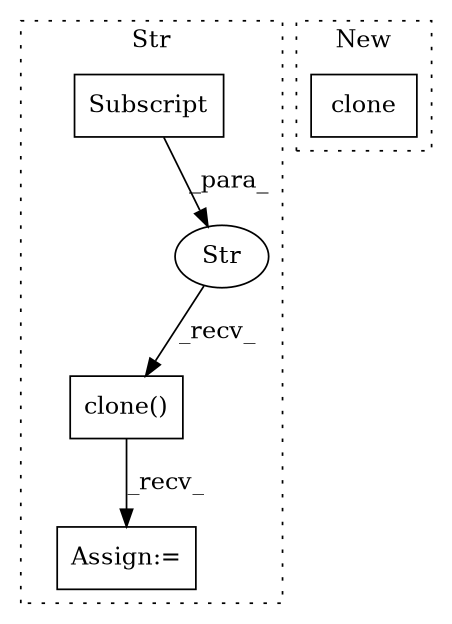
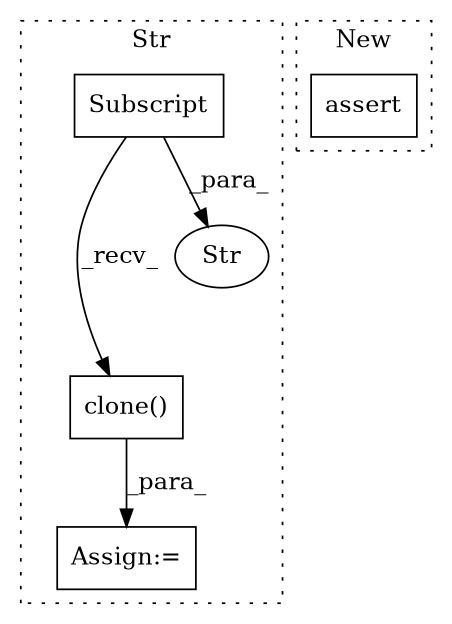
node "clone": label "clone" -> "assert"
edge "Str" -> "clone()": now "Subscript" -> "clone()"
edge "clone()" -> "Assign:=": label "_recv_" -> "_para_"
